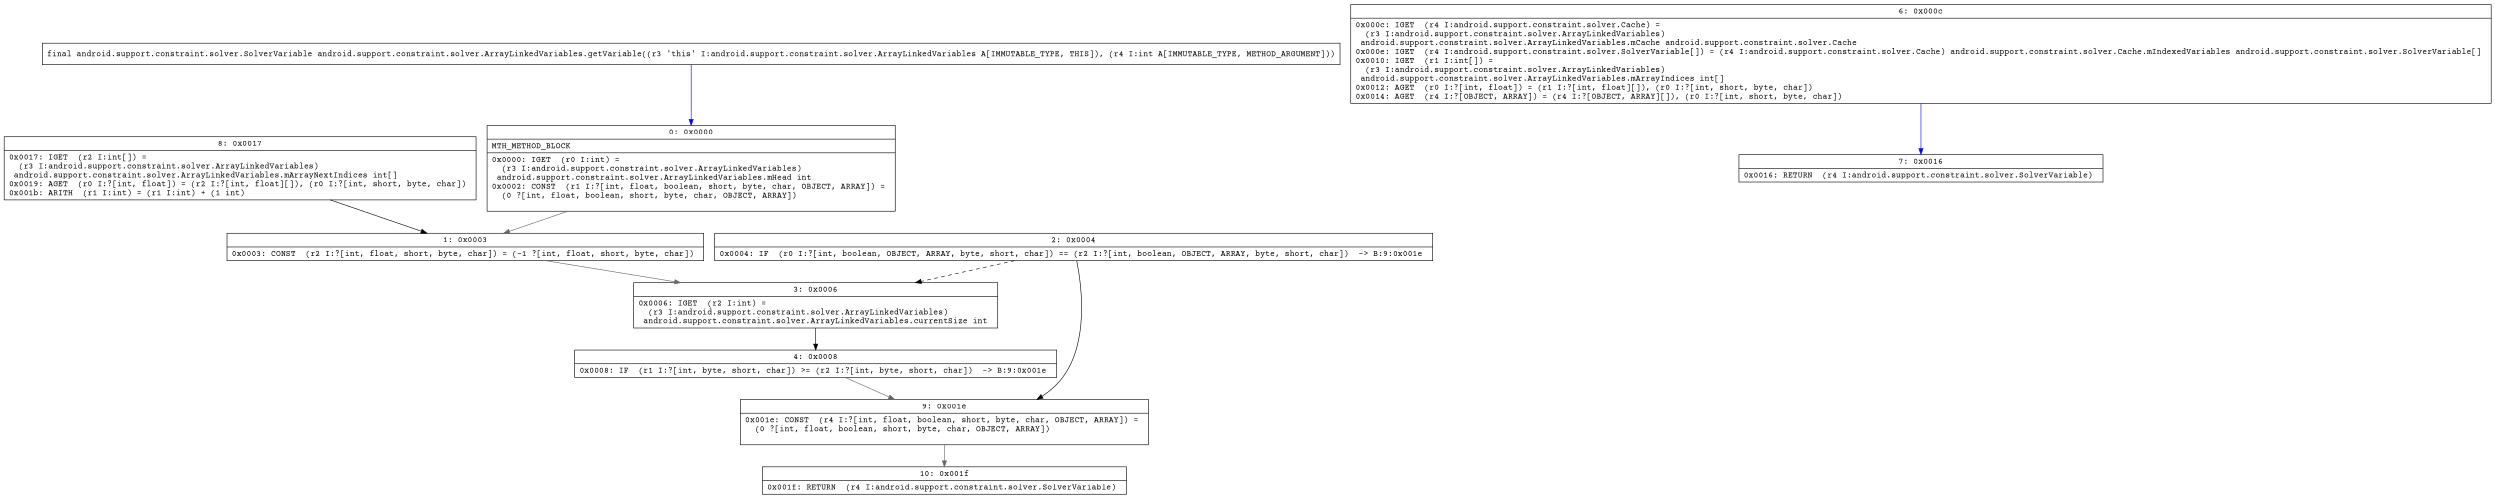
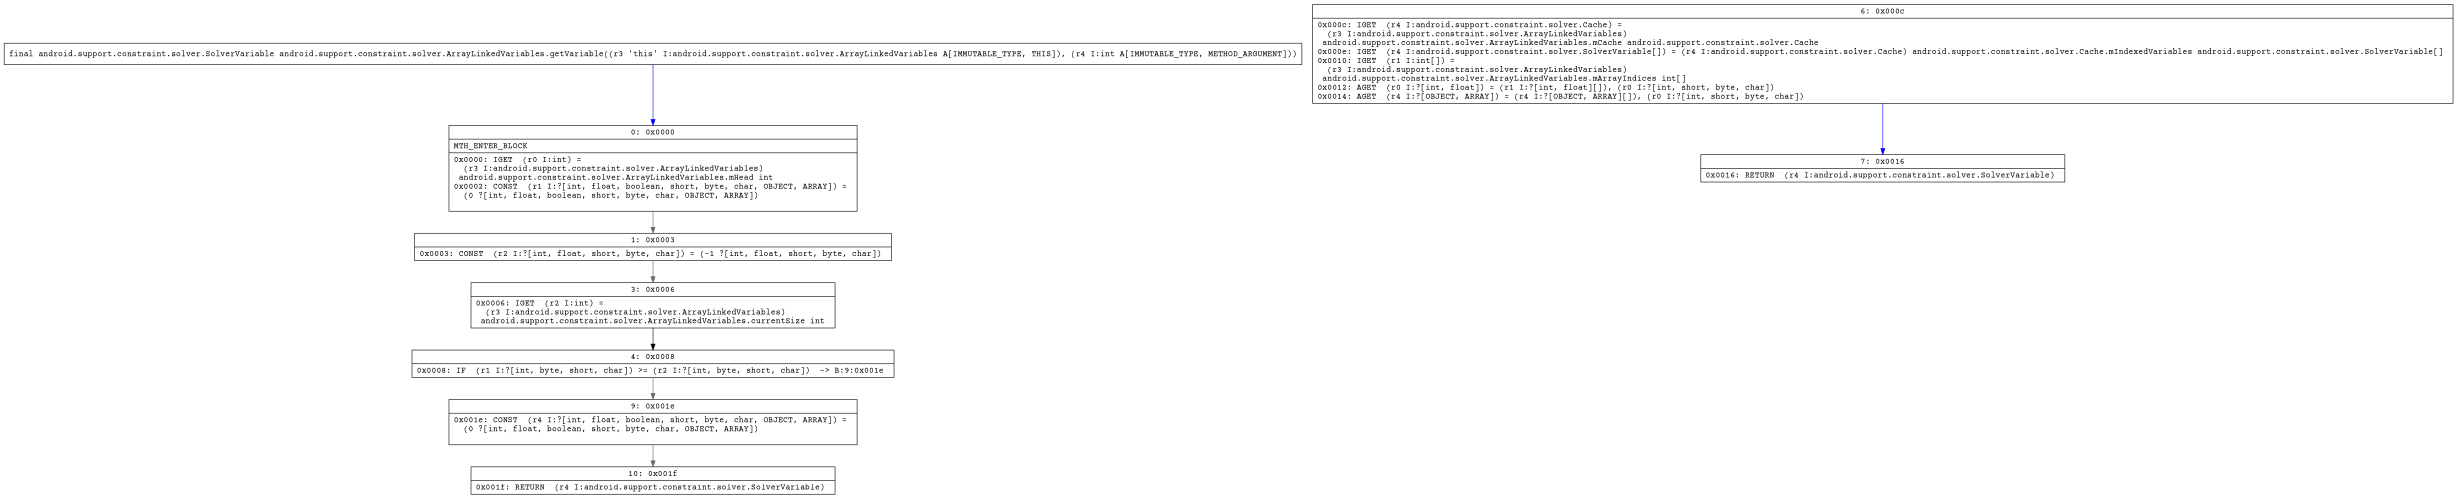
node "0: 0x0000": text "MTH_METHOD_BLOCK" -> "MTH_ENTER_BLOCK"
node "8: 0x0017": removed
node "2: 0x0004": removed
